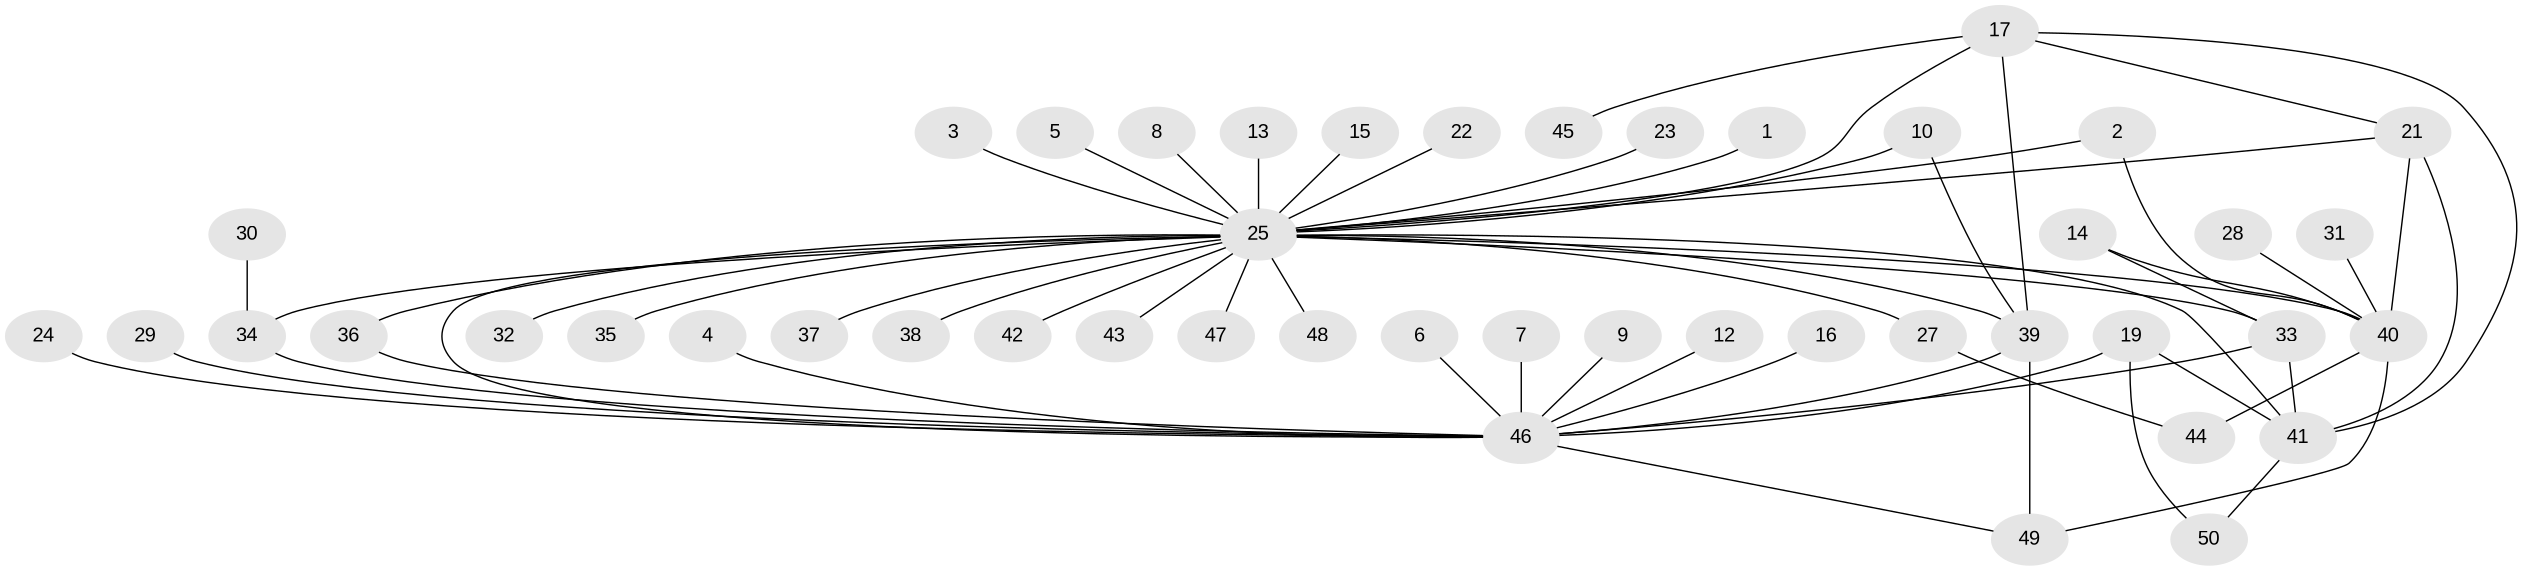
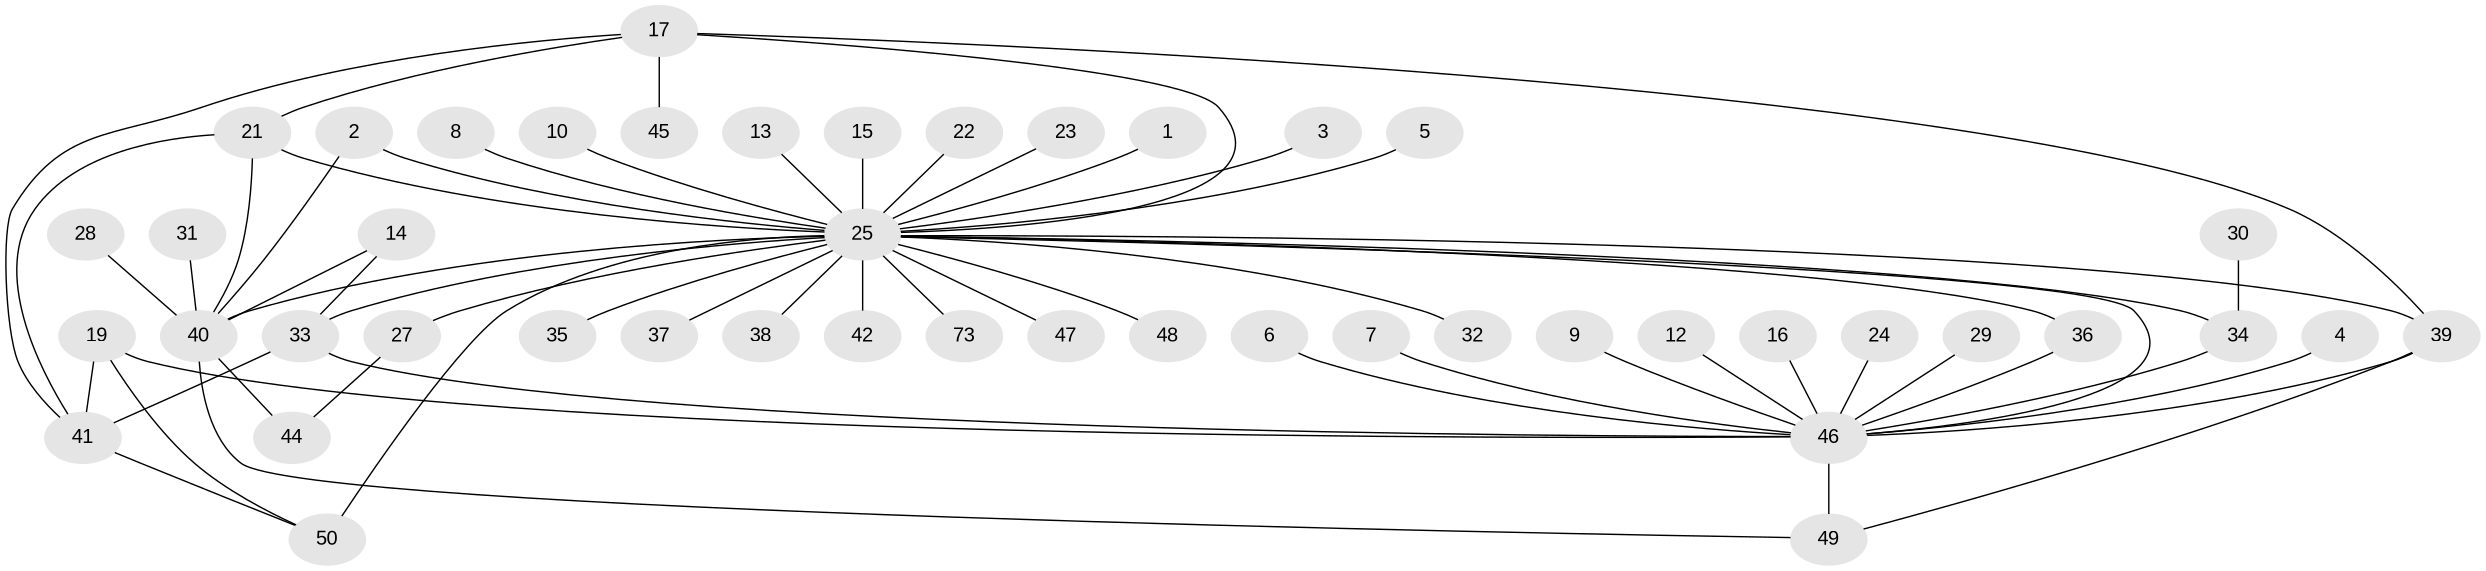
edge "10" -- "39": removed
edge "25" -- "41": now "25" -- "50"
node "43": label "43" -> "73"
